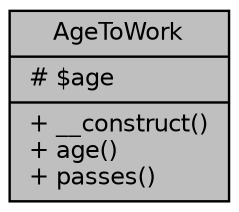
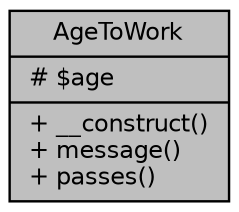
node "AgeToWork": text "+ age()" -> "+ message()"
